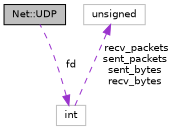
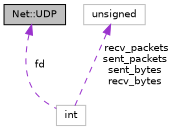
edge "Net::UDP" -> "int": reversed
